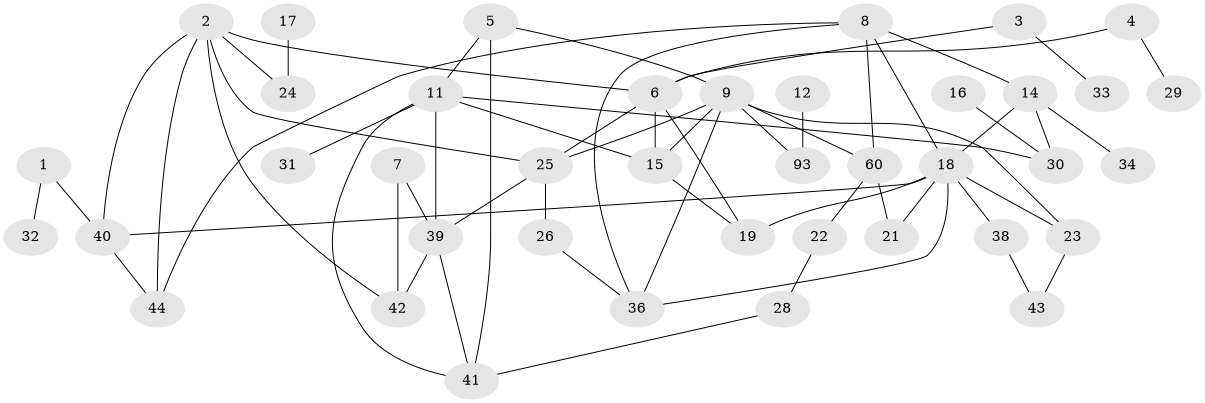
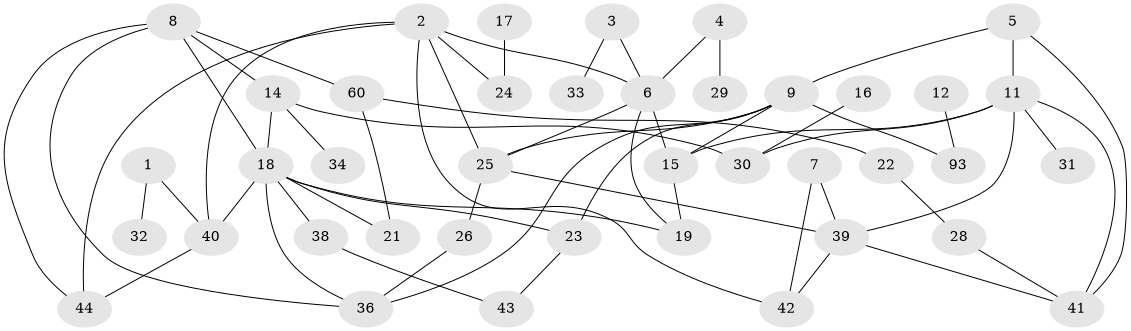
edge "9" -- "60": removed
